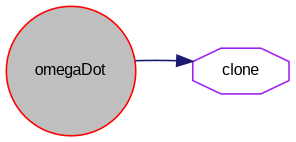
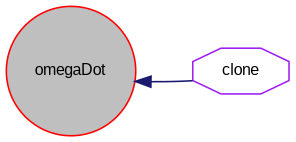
edge "omegaDot" -> "clone": reversed
